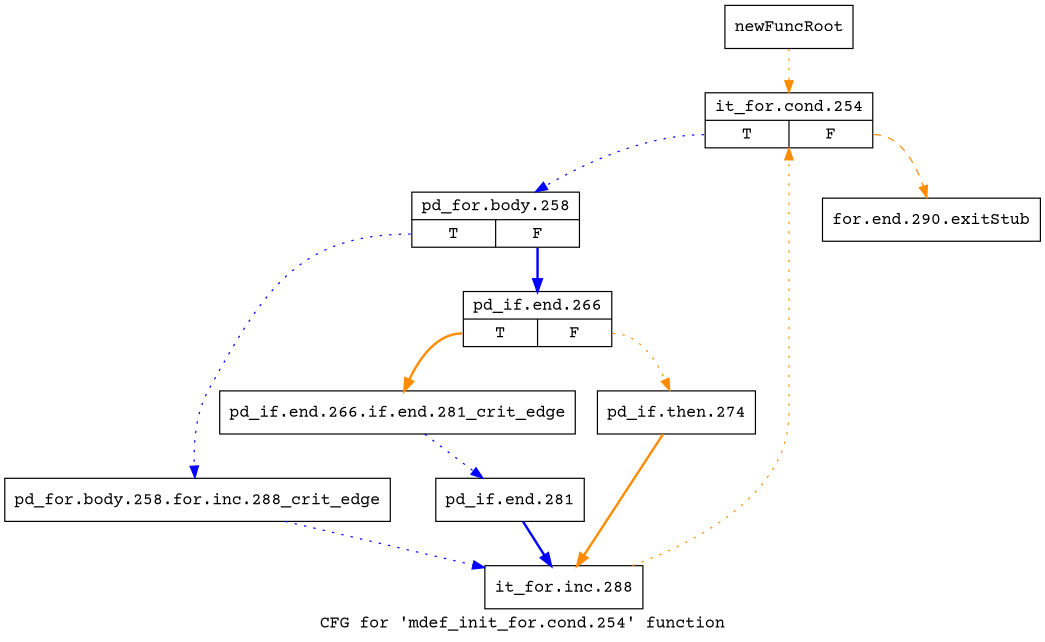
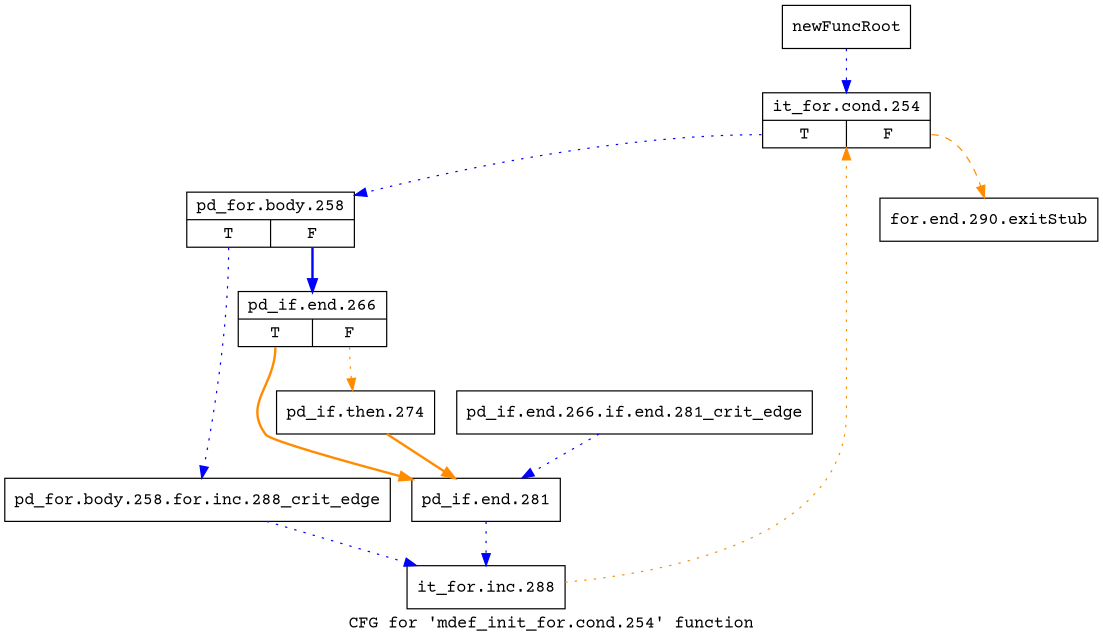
edge "newFuncRoot" -> "it_for.cond.254": color darkorange -> blue
edge "pd_if.end.266" -> "pd_if.end.266.if.end.281_crit_edge": now "pd_if.end.266" -> "pd_if.end.281"
edge "pd_if.then.274" -> "it_for.inc.288": now "pd_if.then.274" -> "pd_if.end.281"
edge "pd_if.end.281" -> "it_for.inc.288": style bold -> dotted
